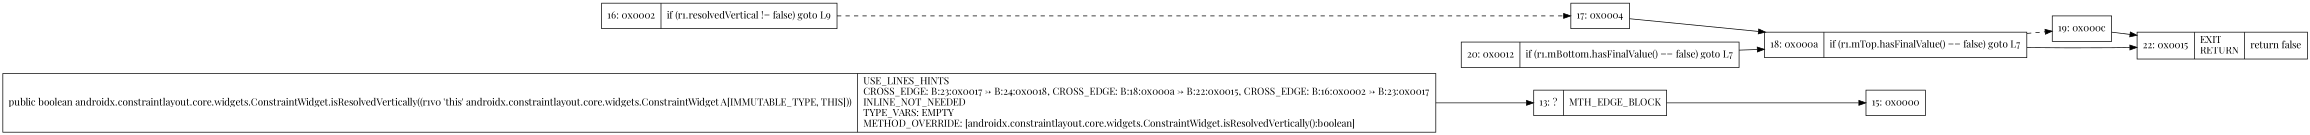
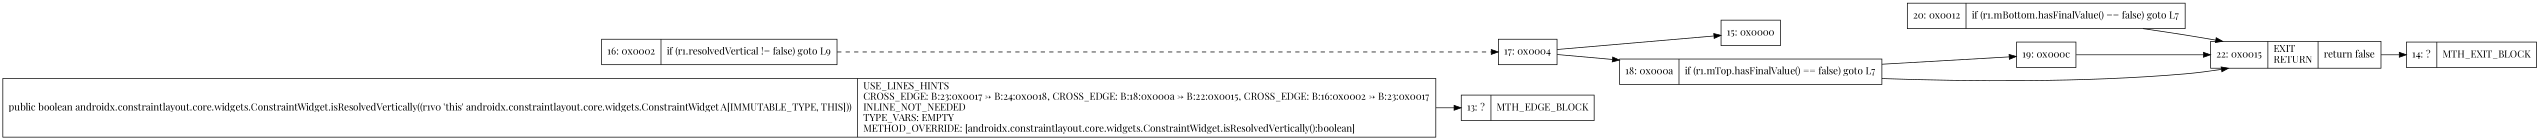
edge "18: 0x000a" -> "19: 0x000c": style dashed -> solid
edge "20: 0x0012" -> "18: 0x000a": now "20: 0x0012" -> "22: 0x0015"
node "14: ?": added
edge "13: ?" -> "15: 0x0000": now "17: 0x0004" -> "15: 0x0000"
